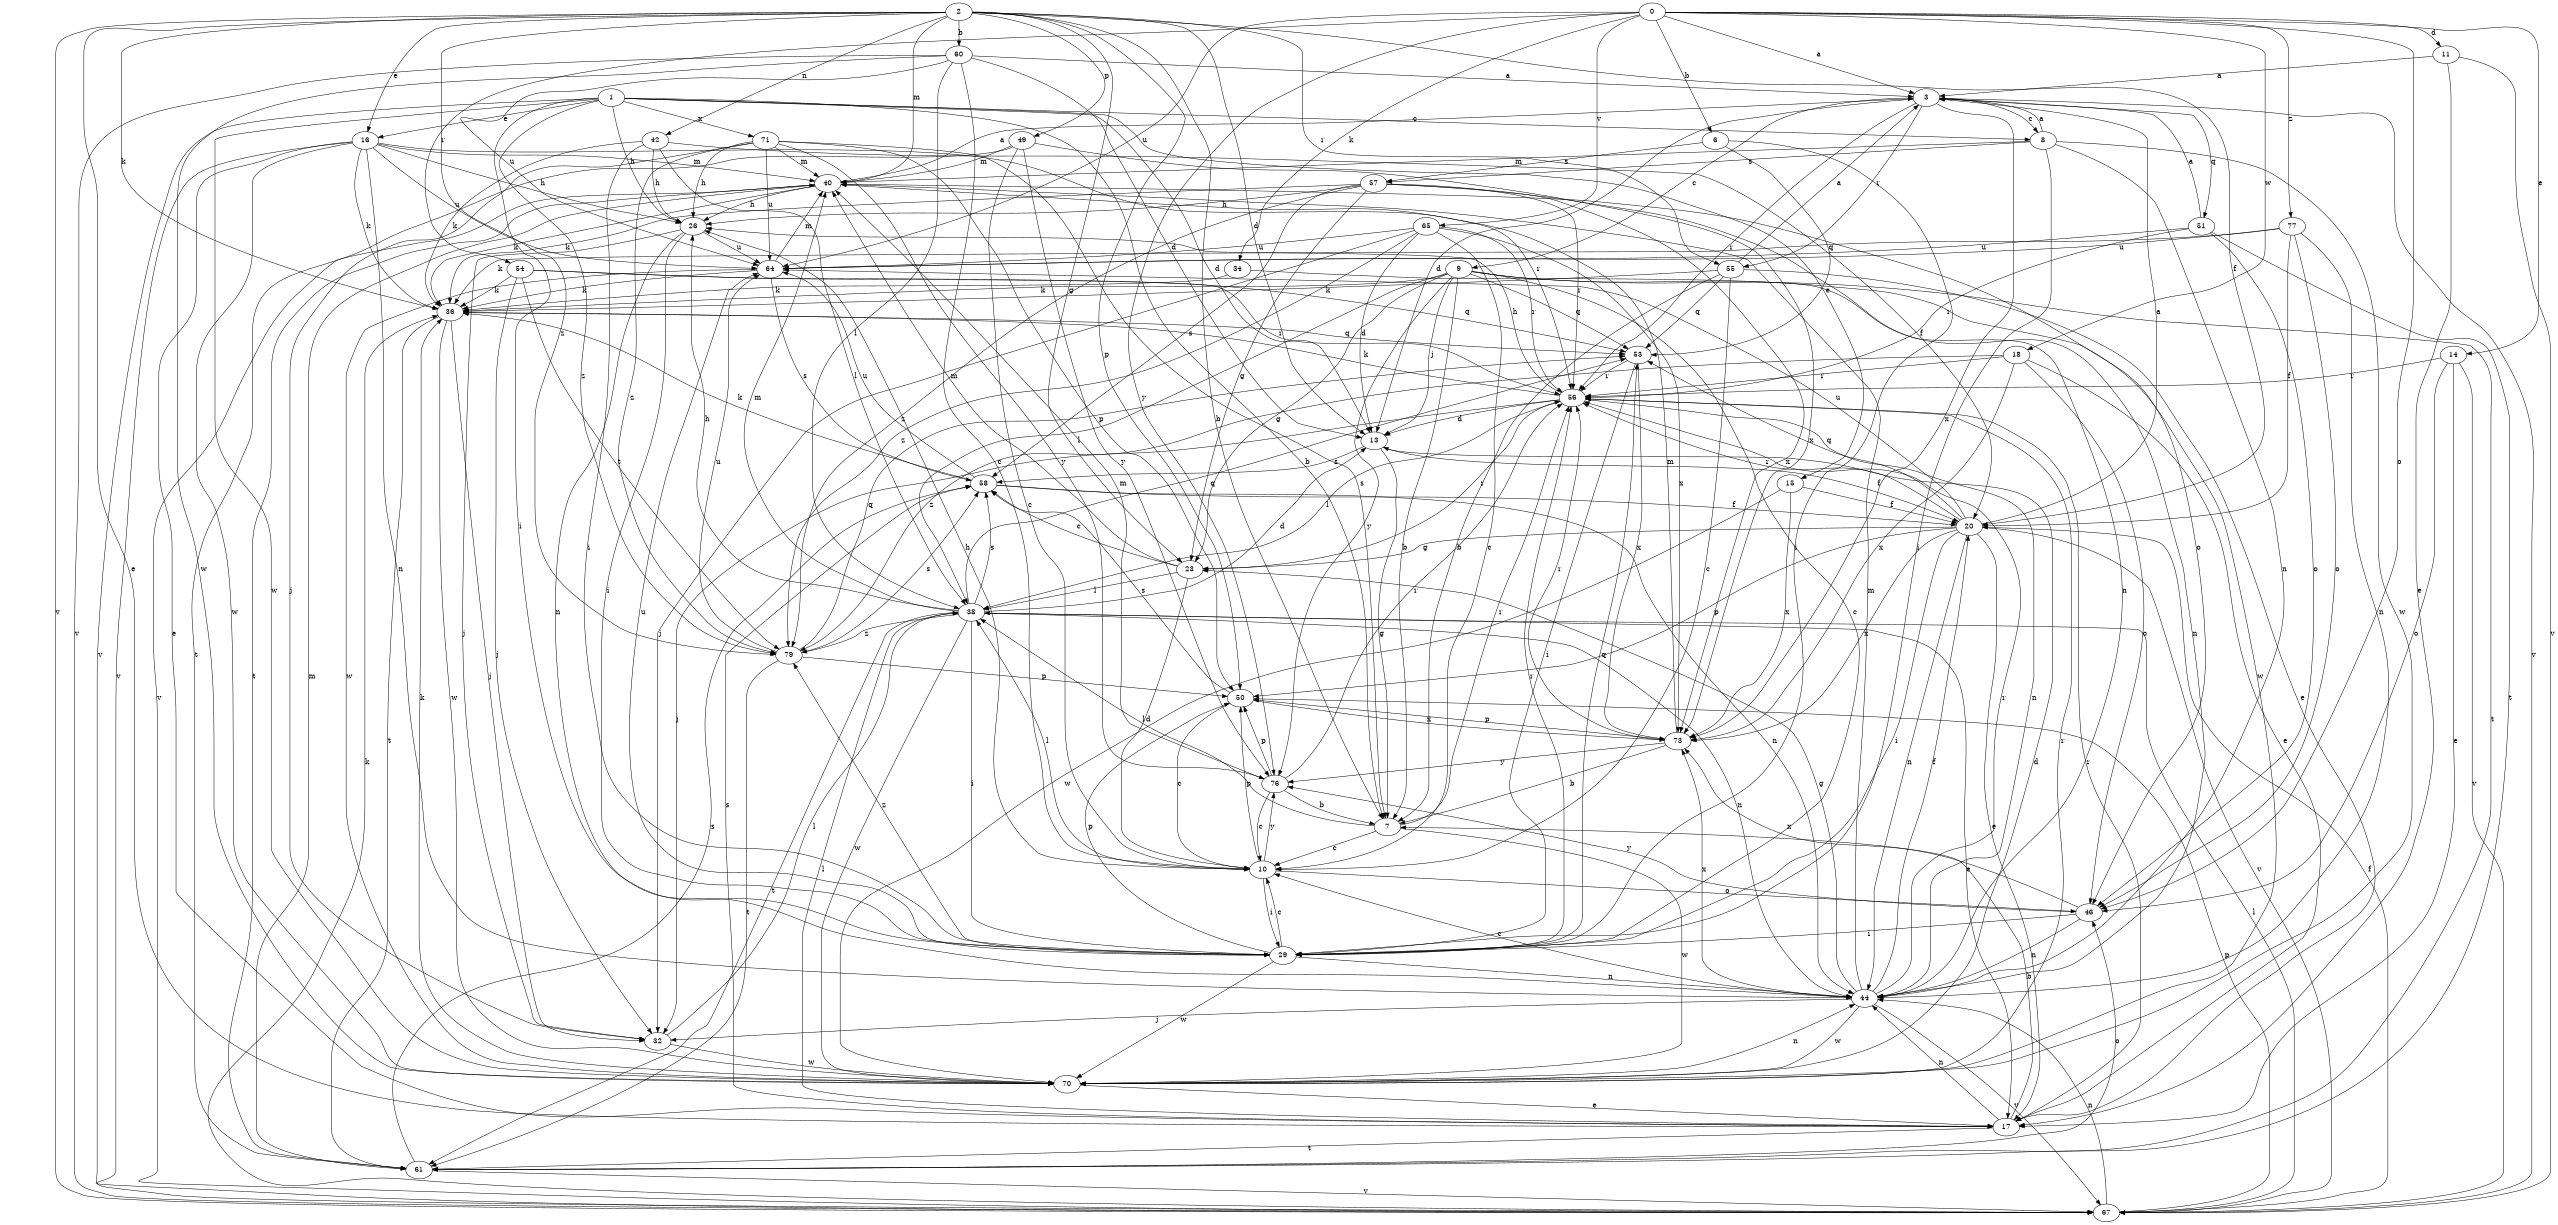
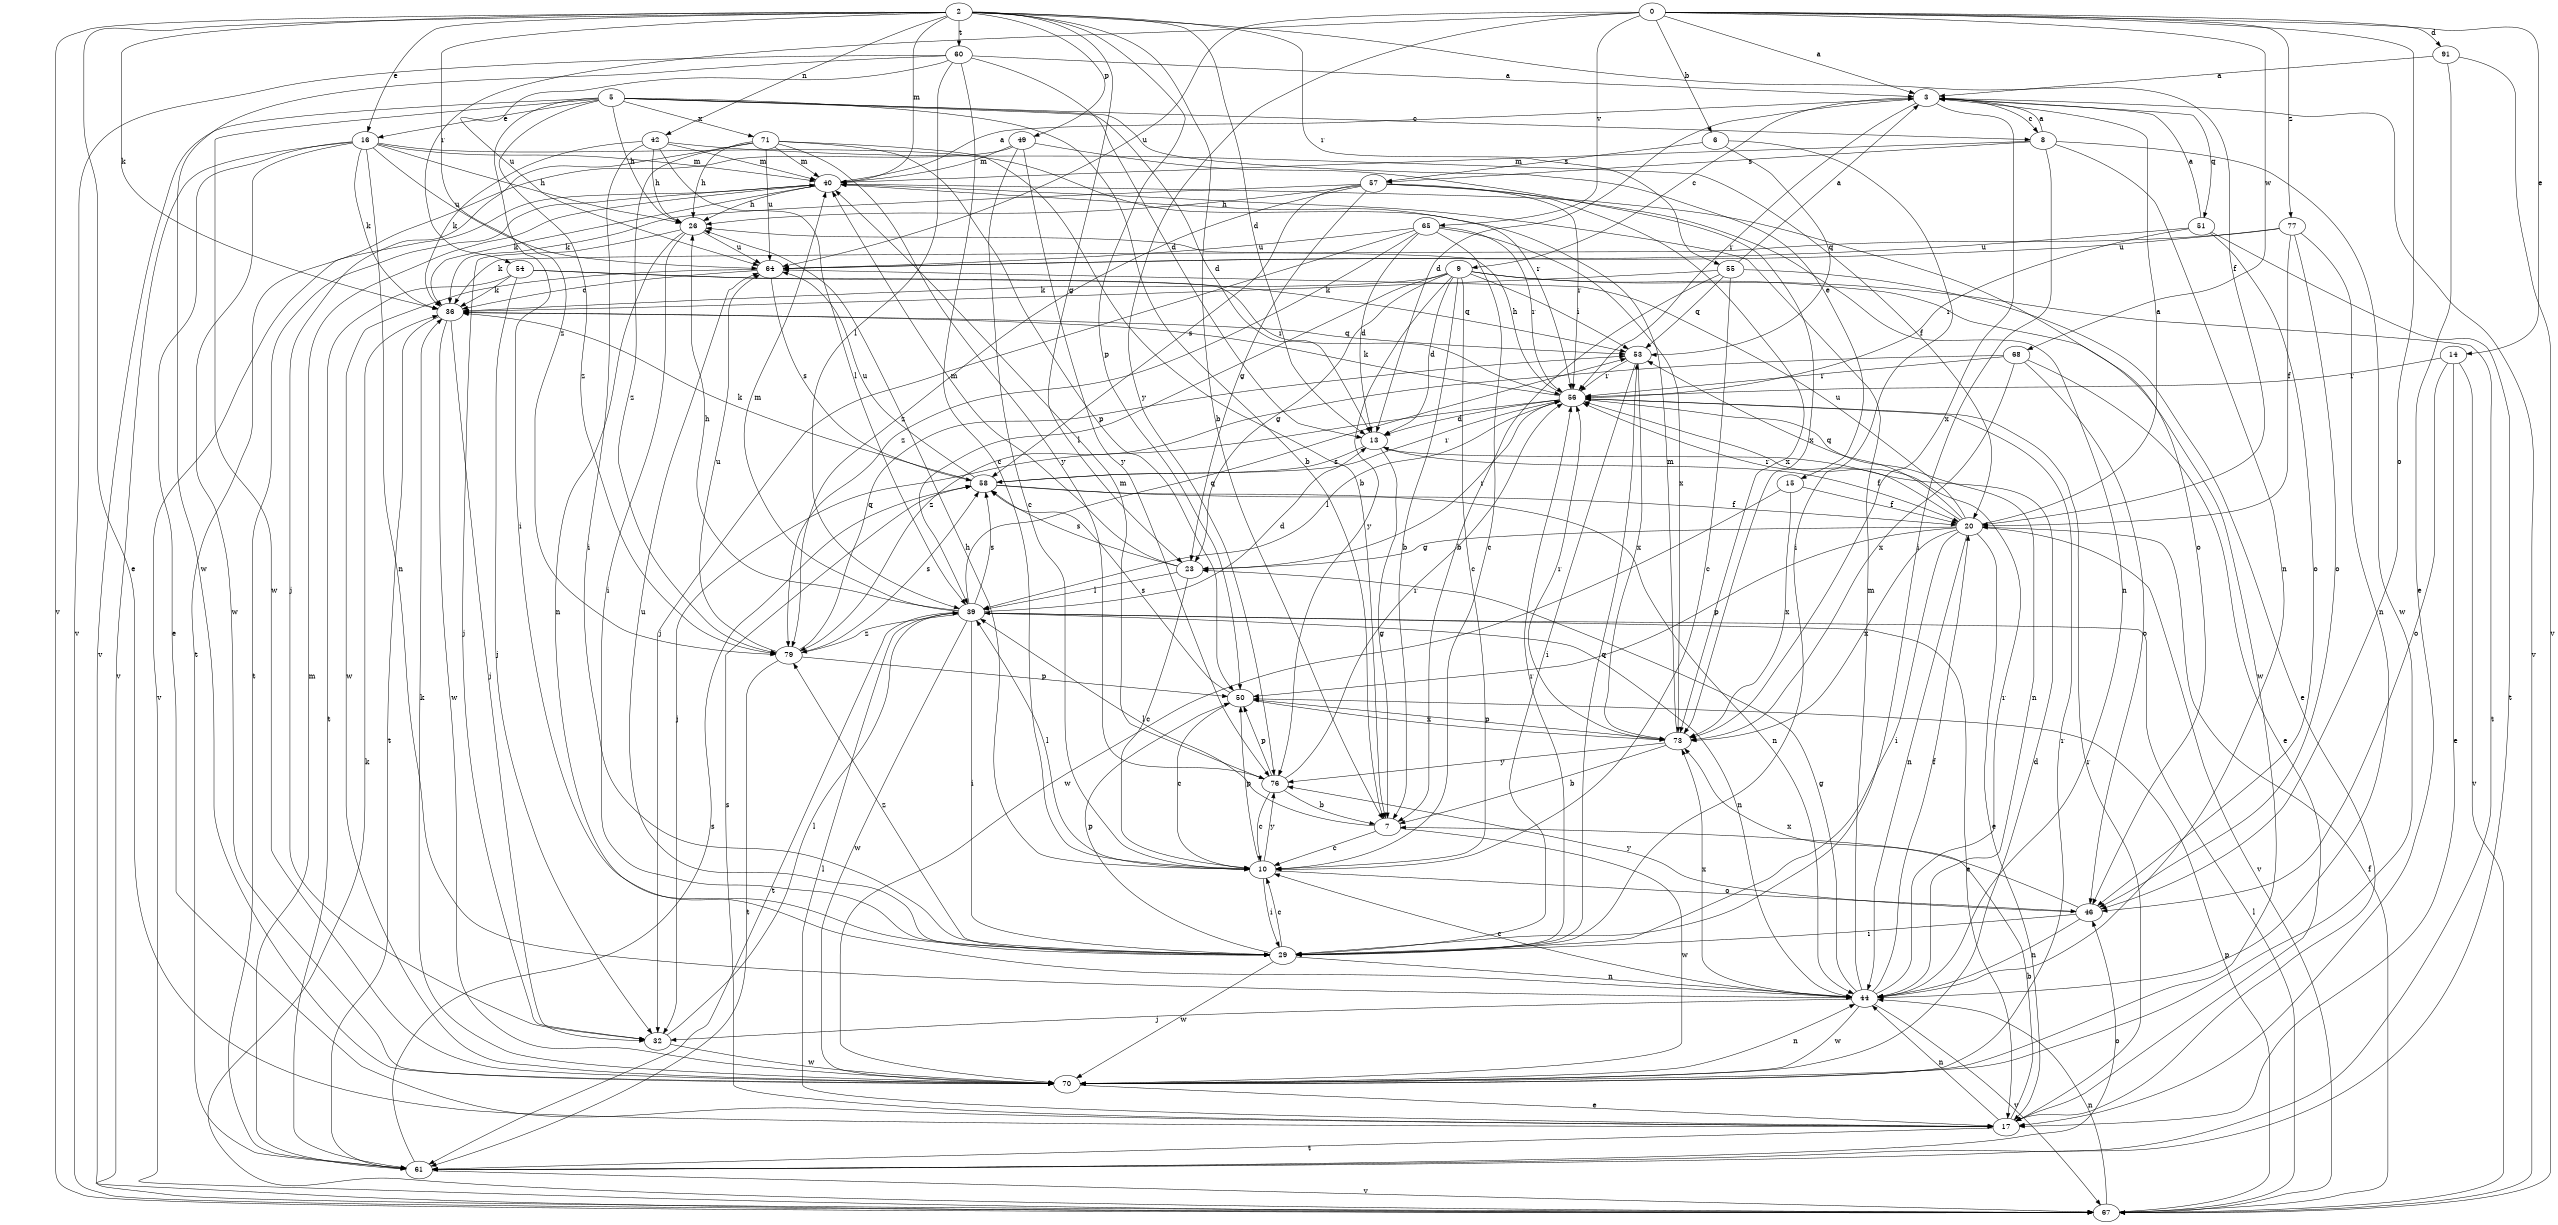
edge "2" -> "60": label "b" -> "t"
node "11": label "11" -> "91"
node "1": label "1" -> "5"
edge "3" -> "55": removed, label "r"
edge "64" -> "40": now "42" -> "40"
node "34": removed
edge "64" -> "36": label "k" -> "c"
edge "9" -> "53": label "q" -> "i"
edge "9" -> "13": label "j" -> "d"
node "18": label "18" -> "68"
edge "54" -> "79": now "54" -> "61"
edge "71" -> "7": label "s" -> "b"
edge "23" -> "58": label "c" -> "s"
node "38": label "38" -> "39"
edge "7" -> "56": now "58" -> "56"
edge "23" -> "10": label "d" -> "c"
edge "9" -> "29": now "9" -> "10"
